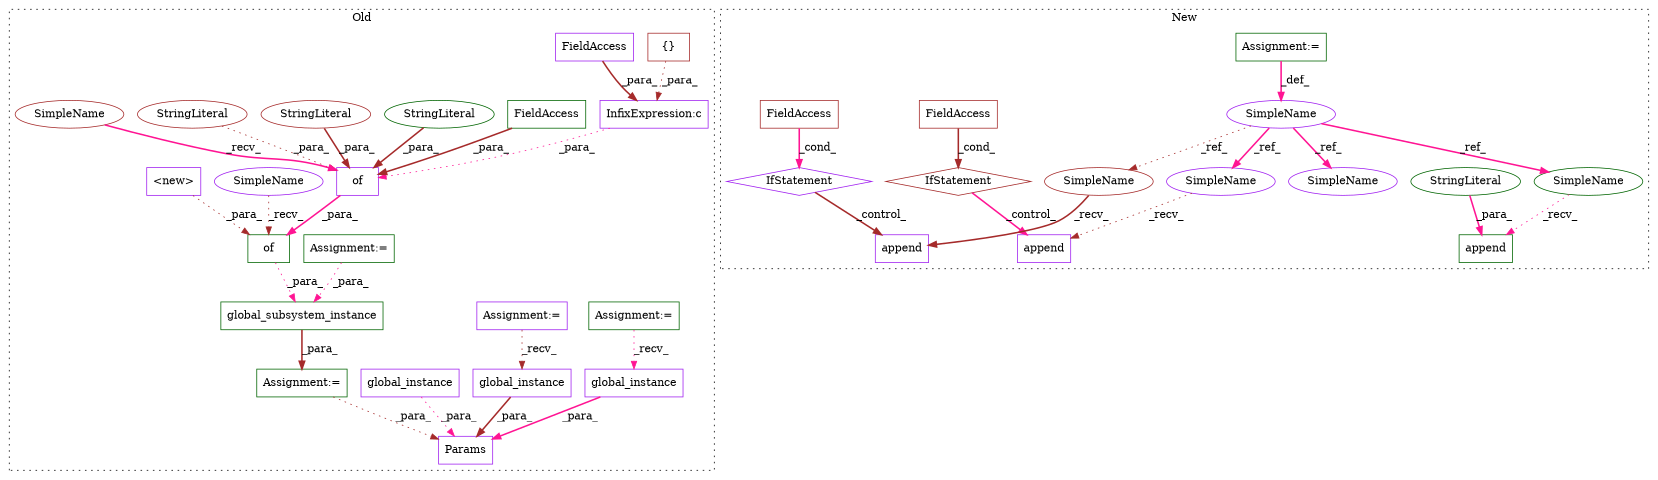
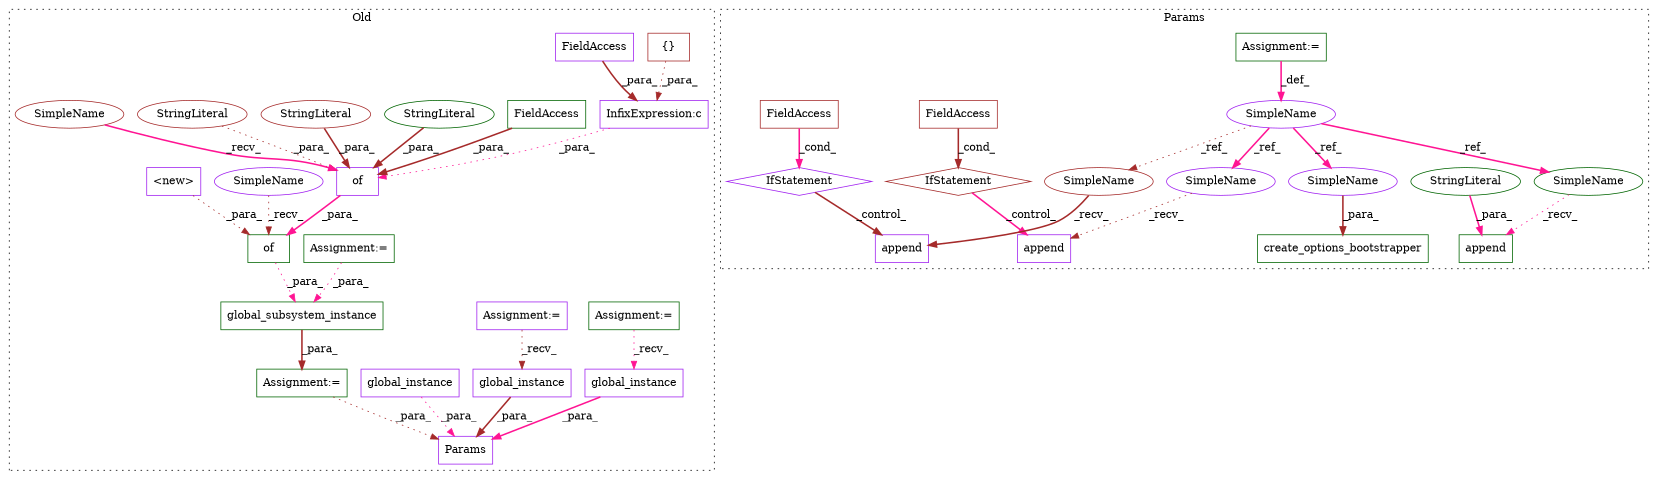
cluster "New": label "New" -> "Params"
node "create_options_bootstrapper": added
